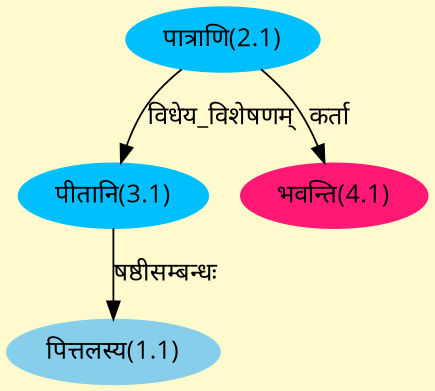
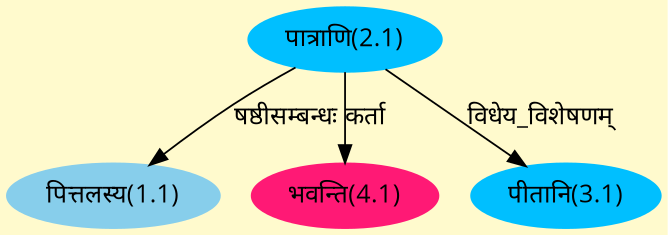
edge "पीतानि(3.1)" -> "पित्तलस्य(1.1)": now "पात्राणि(2.1)" -> "पित्तलस्य(1.1)"
